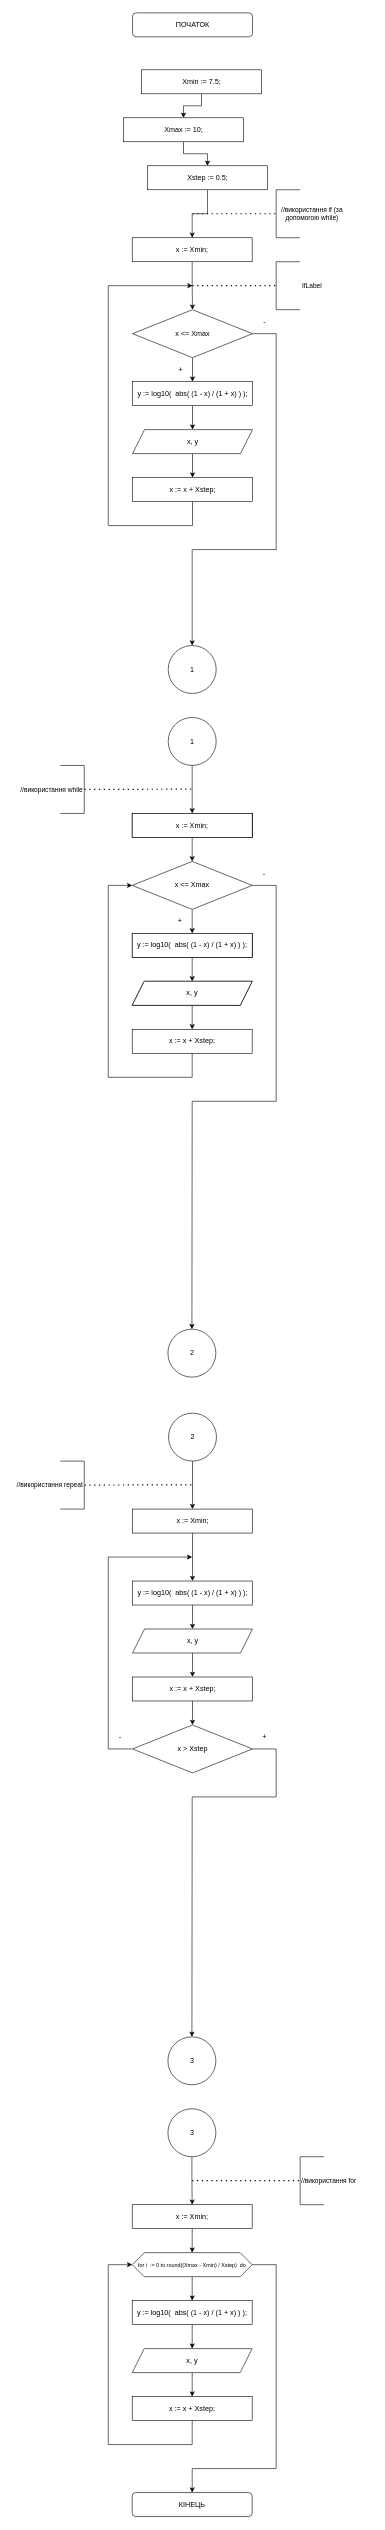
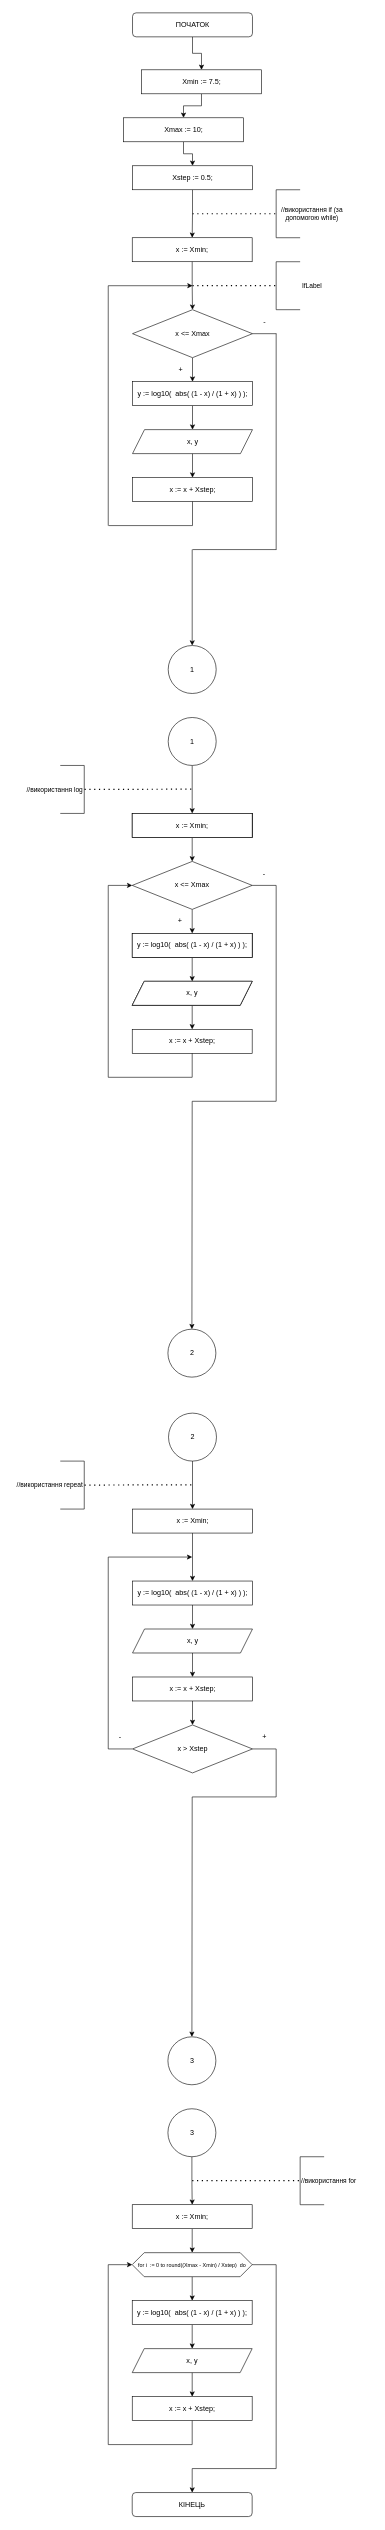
edge "ПОЧАТОК" -> "Xmin := 7.5;": added
node "Xstep := 0.5;": moved (208, 177) -> (193, 177)
node "//використання while": label "//використання while" -> "//використання log"
